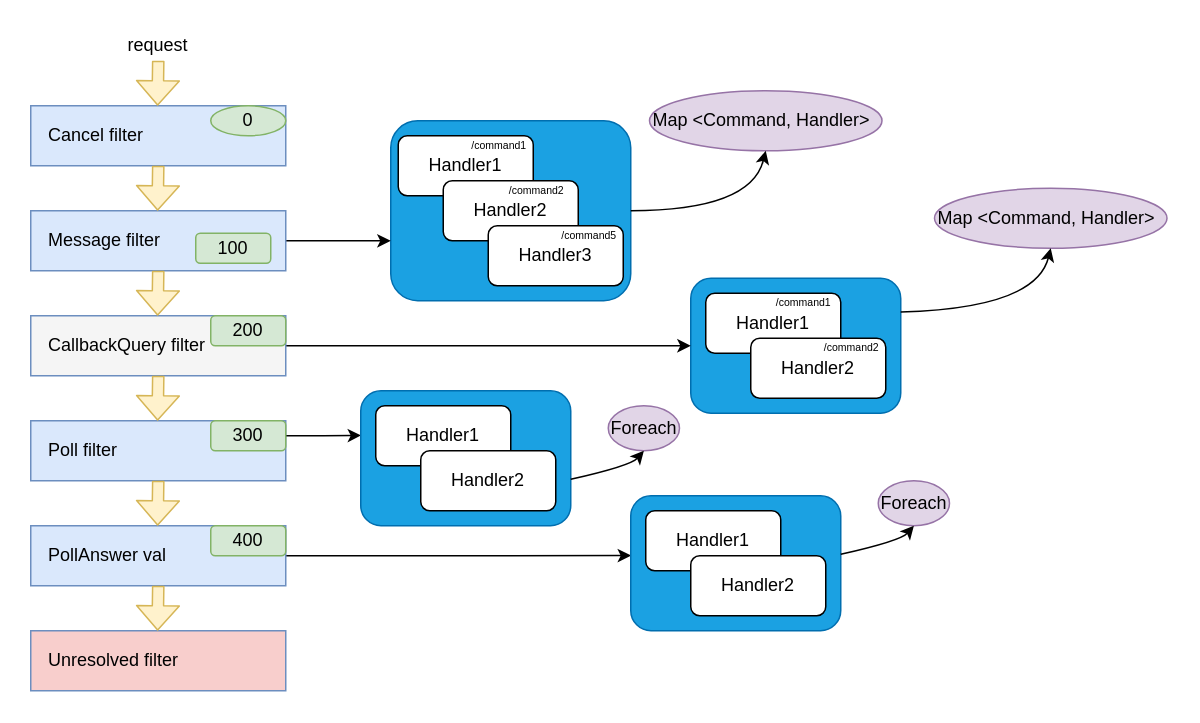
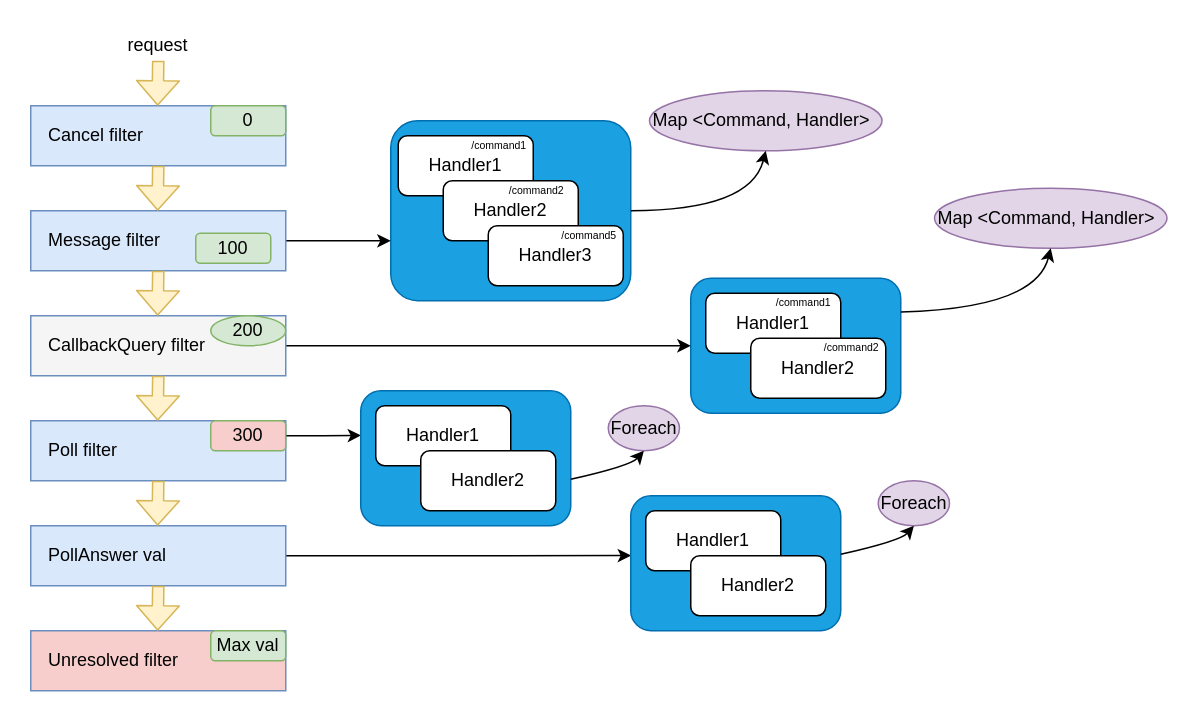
node "0": shape ellipse -> rounded rectangle
node "200": shape rounded rectangle -> ellipse
node "300": fillcolor #d5e8d4 -> #f8cecc
node "400": removed
node "Max val": added
